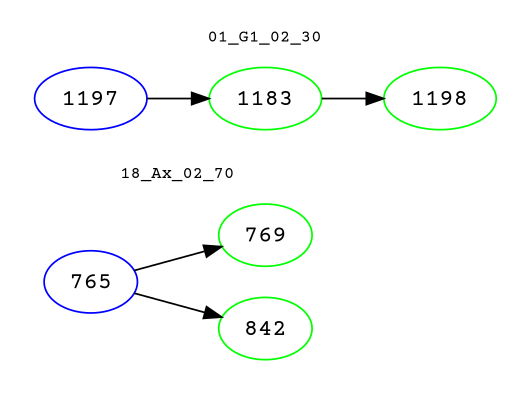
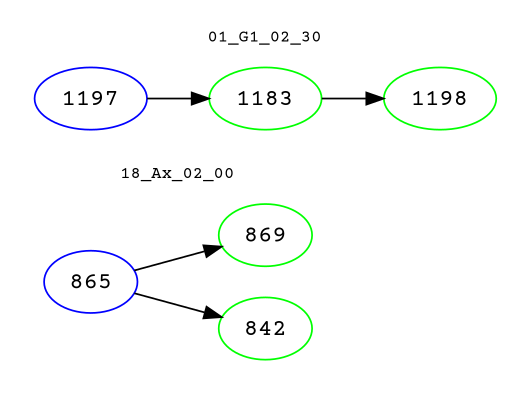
cluster "18_Ax_02_70": label "18_Ax_02_70" -> "18_Ax_02_00"
node "769": label "769" -> "869"
node "765": label "765" -> "865"
